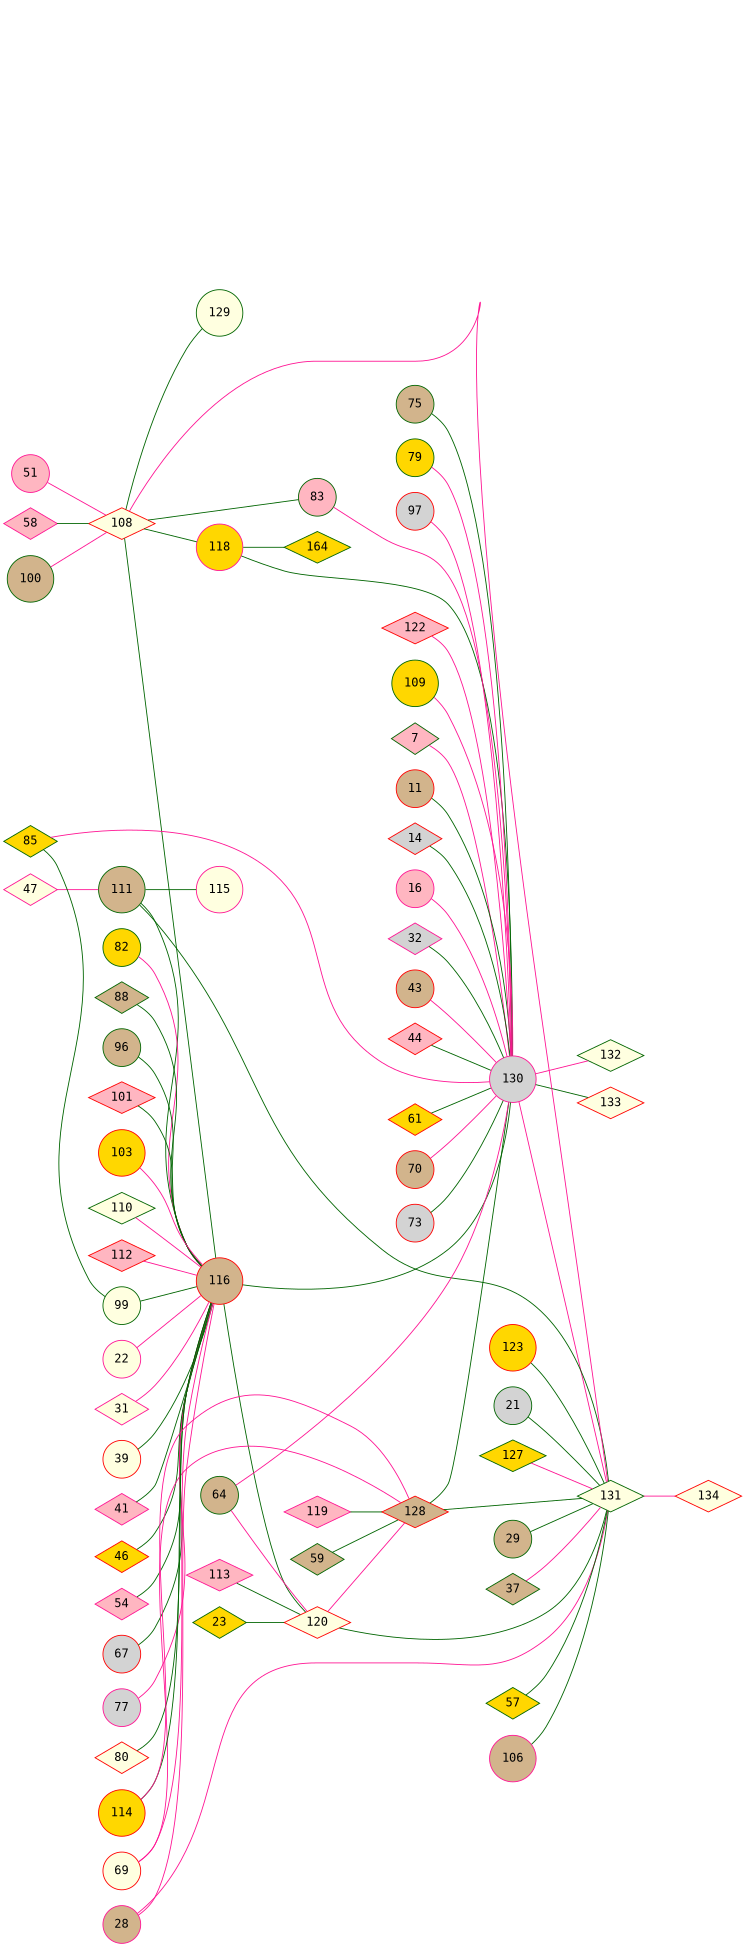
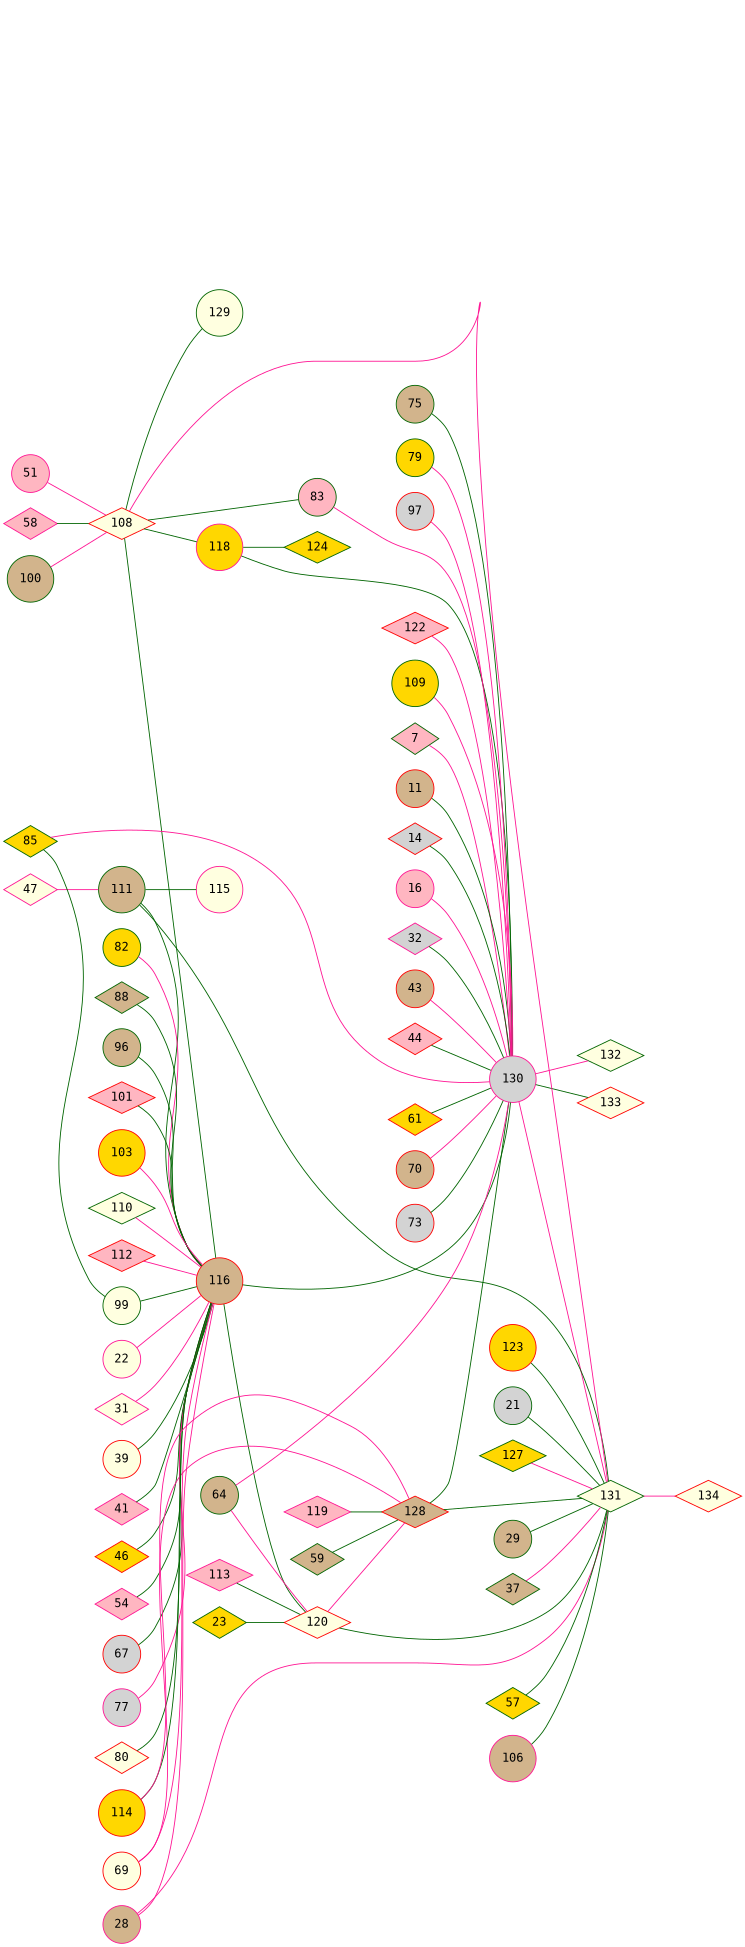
node "164": label "164" -> "124"
